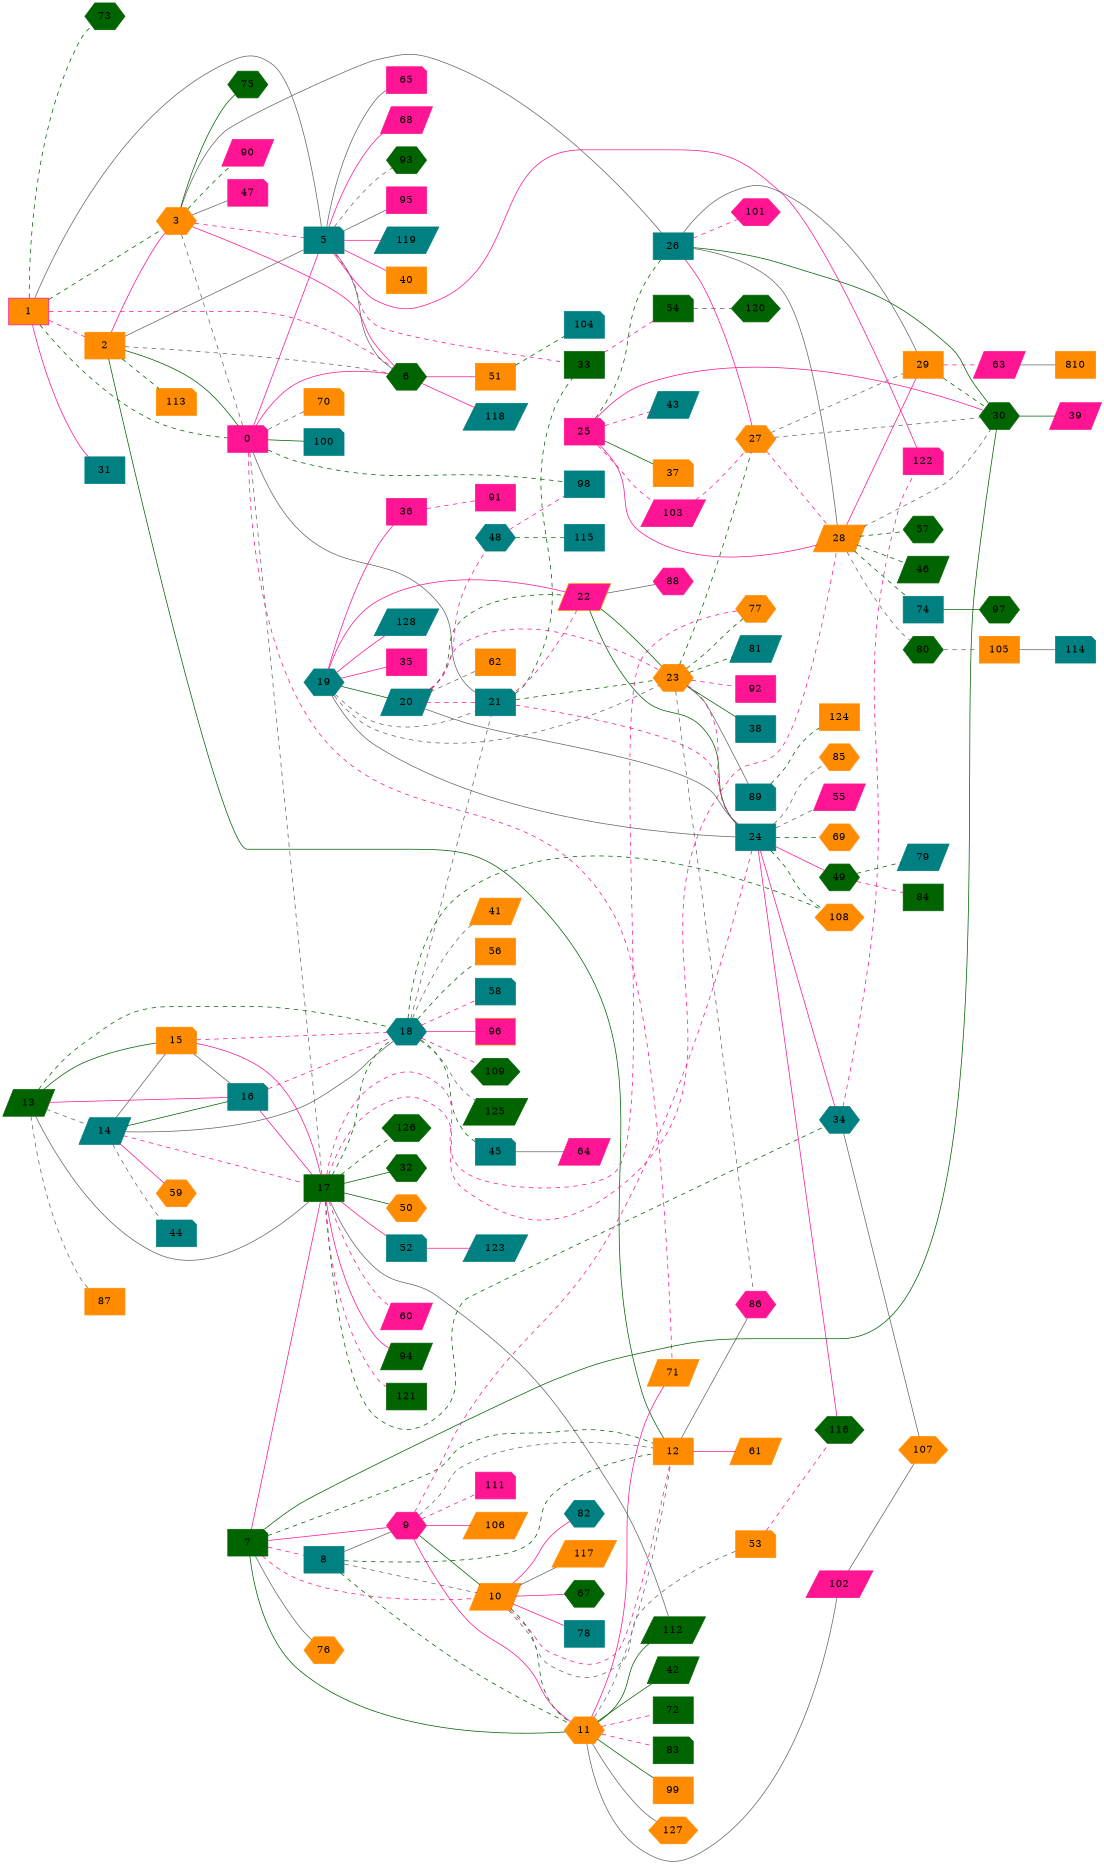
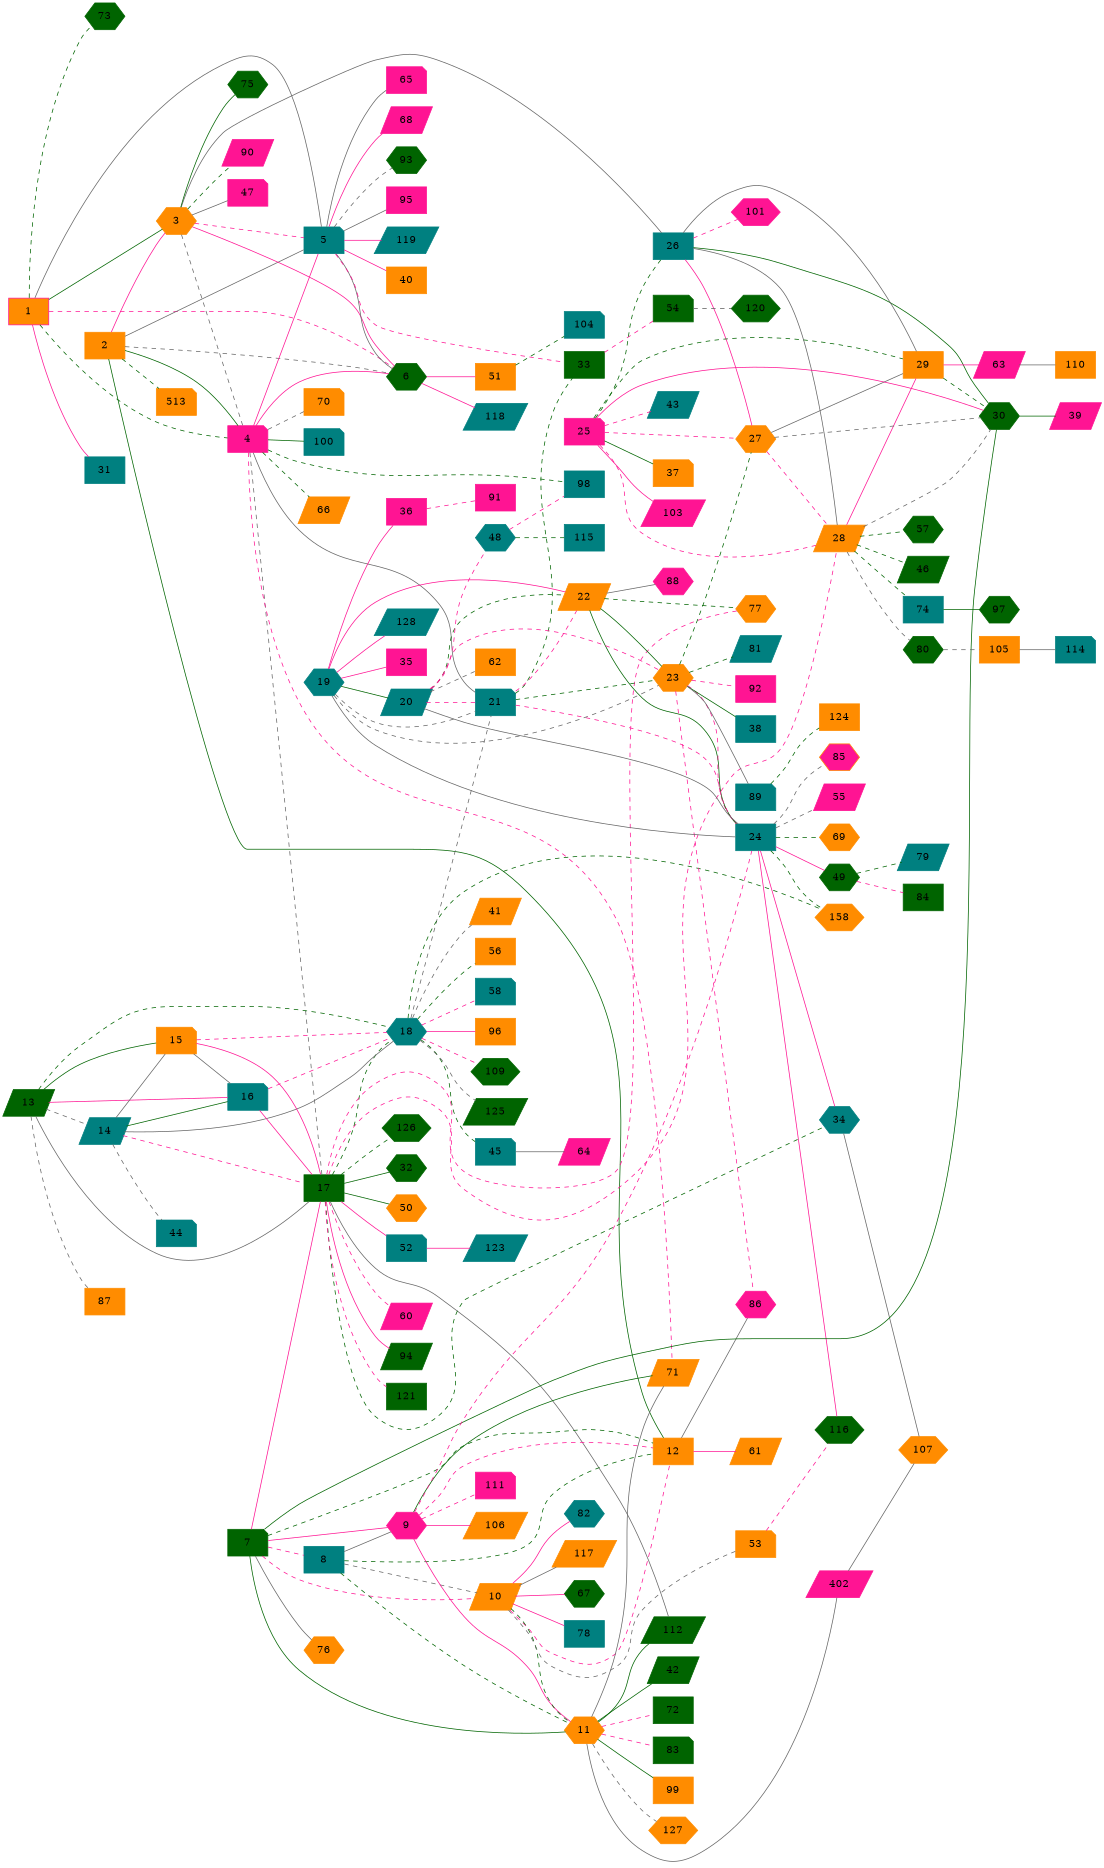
edge "3" -- "1": style dashed -> solid
edge "1" -- "2": removed
edge "29" -- "25": added
edge "29" -- "63": style dashed -> solid
node "810": label "810" -> "110"
node "113": label "113" -> "513"
edge "29" -- "27": style dashed -> solid
node "0": label "0" -> "4"
node "122": removed
edge "25" -- "103": style dashed -> solid
edge "27" -- "103": now "27" -- "25"
node "66": added
edge "25" -- "28": style solid -> dashed
node "22": fillcolor deeppink -> darkorange
edge "77" -- "23": now "77" -- "22"
node "85": fillcolor darkorange -> deeppink
node "108": label "108" -> "158"
edge "23" -- "86": color gray40 -> deeppink
node "96": fillcolor deeppink -> darkorange
node "59": removed
edge "12" -- "9": color gray40 -> deeppink
edge "71" -- "11": color deeppink -> gray40
edge "9" -- "10": now "9" -- "71"
node "102": label "102" -> "402"
edge "12" -- "11": removed
edge "11" -- "127": style solid -> dashed
